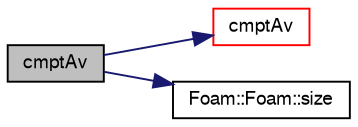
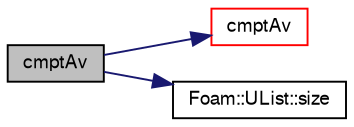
node "Foam::Foam::size": label "Foam::Foam::size" -> "Foam::UList::size"
